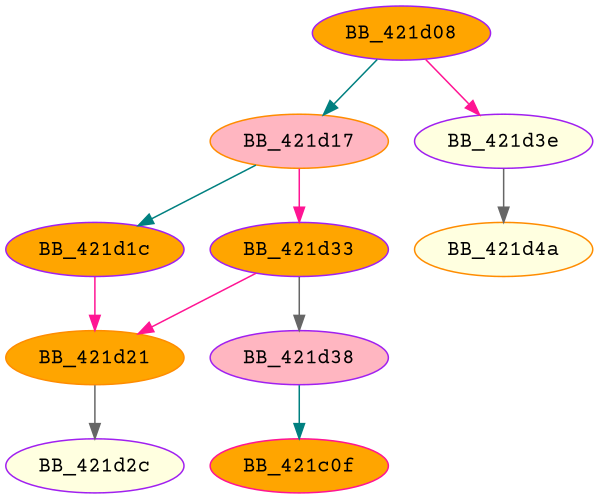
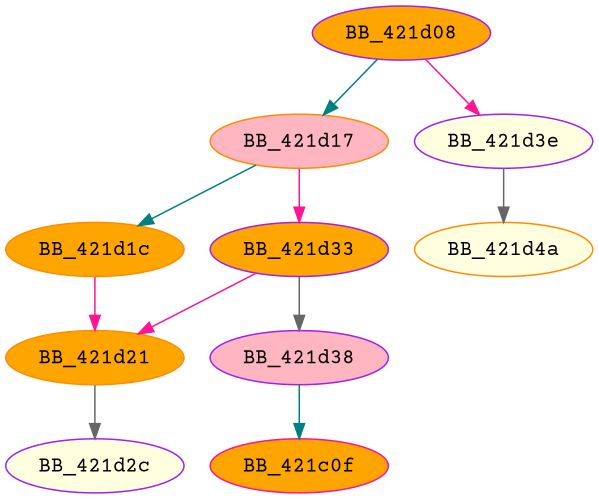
node "BB_421d1c": color purple -> darkorange
